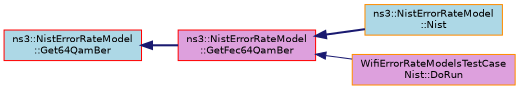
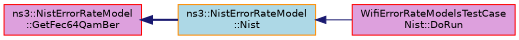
node "ns3::NistErrorRateModel ::Get64QamBer": removed
edge "WifiErrorRateModelsTestCase Nist::DoRun" -> "ns3::NistErrorRateModel ::GetFec64QamBer": now "WifiErrorRateModelsTestCase Nist::DoRun" -> "ns3::NistErrorRateModel ::Nist"
node "WifiErrorRateModelsTestCase Nist::DoRun": color darkorange -> red
